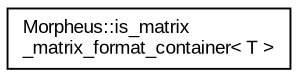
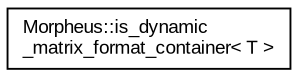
node "Morpheus::is_matrix _matrix_format_container< T >": label "Morpheus::is_matrix _matrix_format_container< T >" -> "Morpheus::is_dynamic _matrix_format_container< T >"
